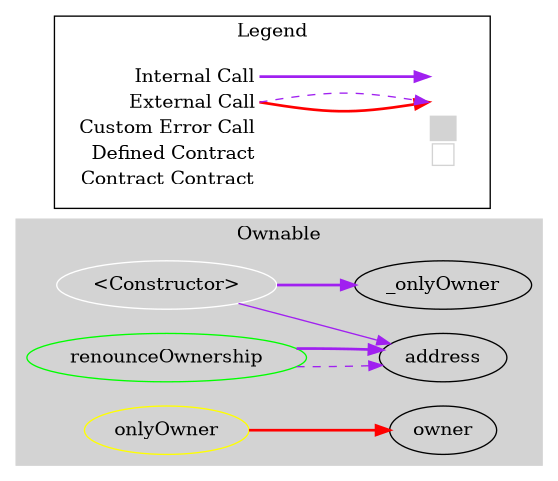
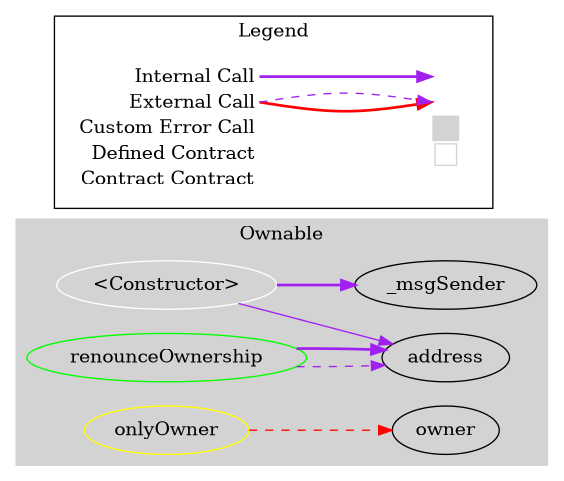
node "_onlyOwner": label "_onlyOwner" -> "_msgSender"
edge "onlyOwner" -> "owner": style bold -> dashed
